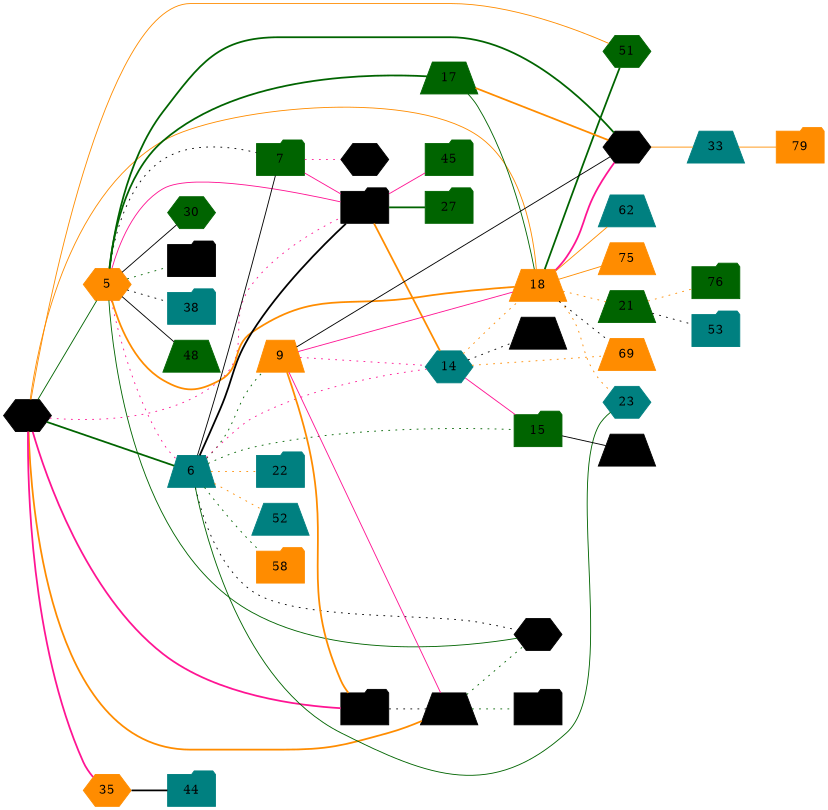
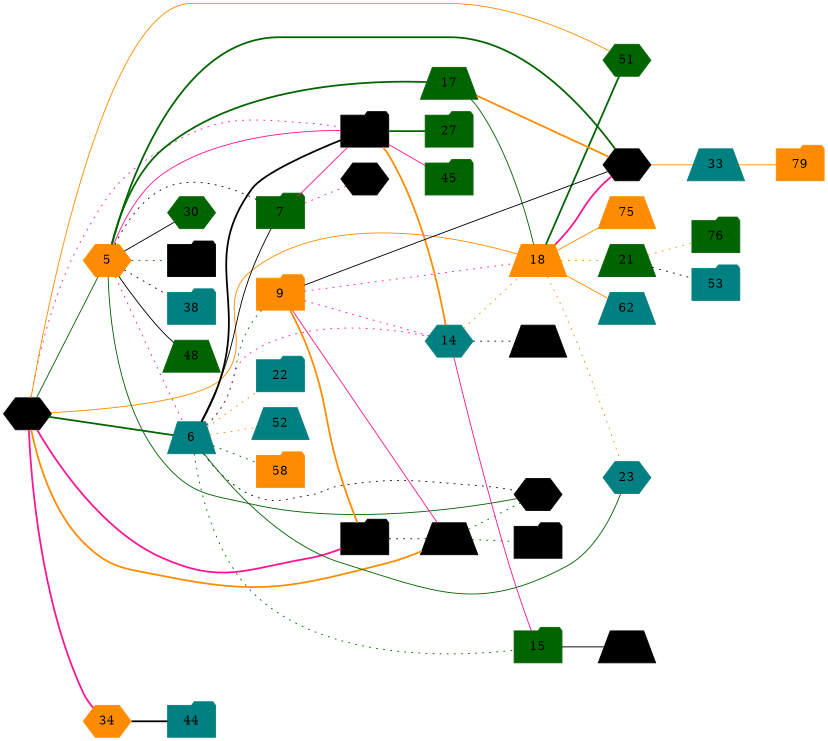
edge "5" -- "18": removed
edge "18" -- "9": style solid -> dotted
node "69": removed
node "9": shape trapezium -> folder
node "35": label "35" -> "34"
